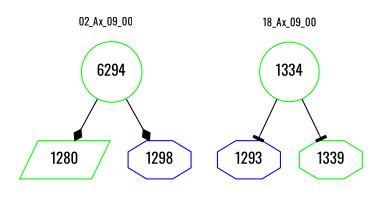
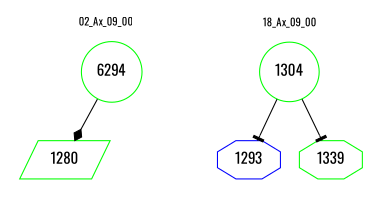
node "1334": label "1334" -> "1304"
node "1298": removed
